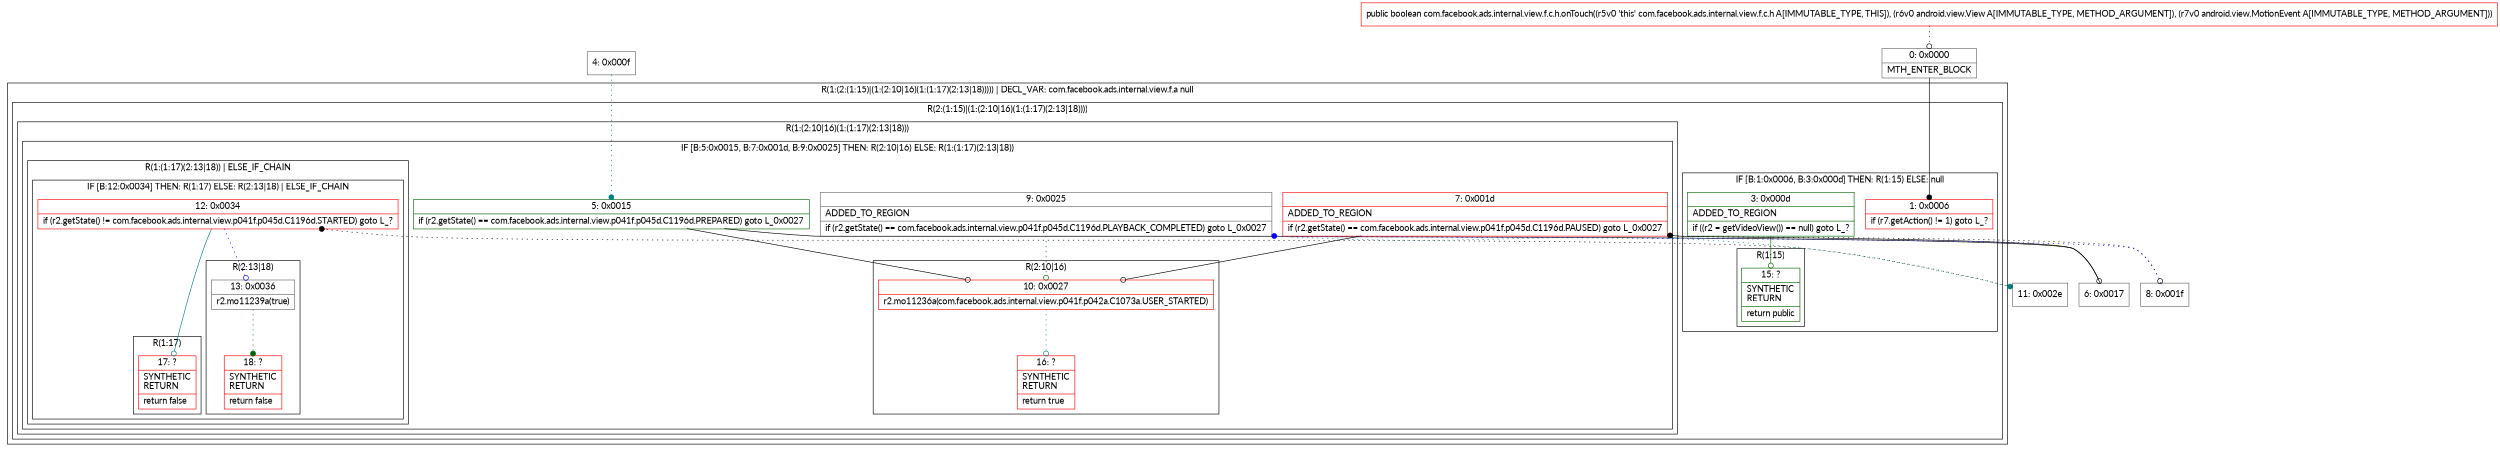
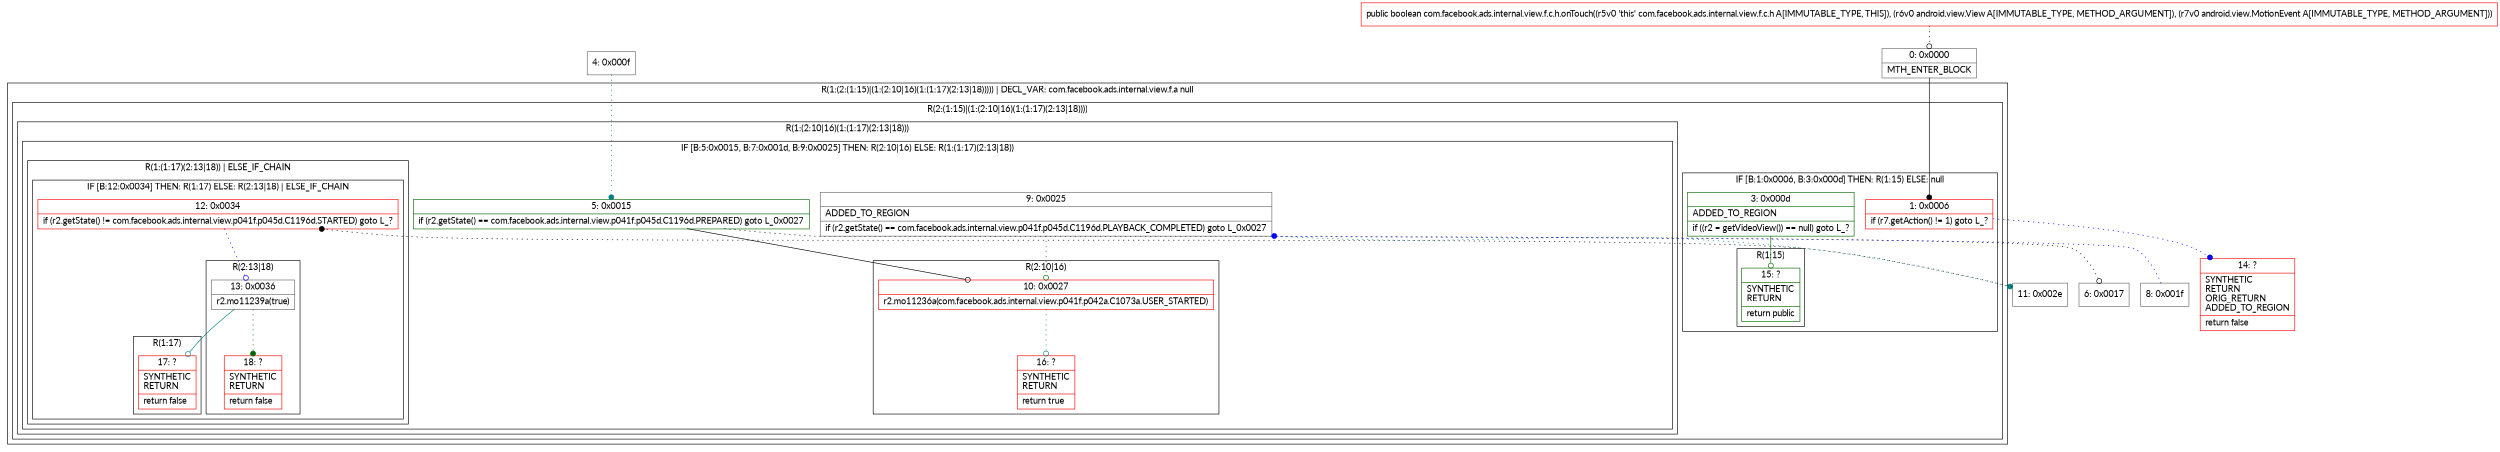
node "7: 0x001d": removed
edge "5: 0x0015" -> "6: 0x0017": style solid -> dotted
edge "12: 0x0034" -> "17: ?": now "13: 0x0036" -> "17: ?"
node "14: ?": added
